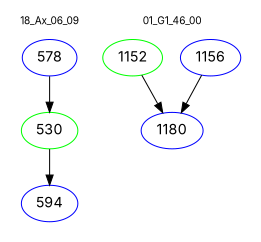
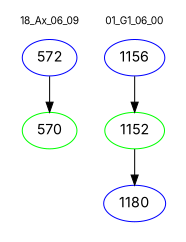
cluster "01_G1_46_00": label "01_G1_46_00" -> "01_G1_06_00"
node "578": label "578" -> "572"
edge "1156" -> "1180": now "1156" -> "1152"
node "530": label "530" -> "570"
node "594": removed
